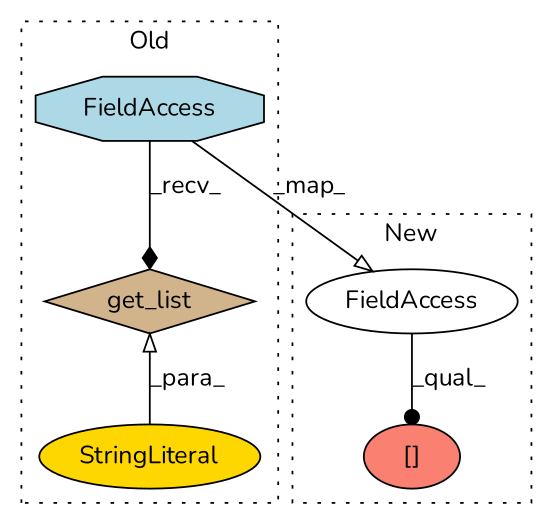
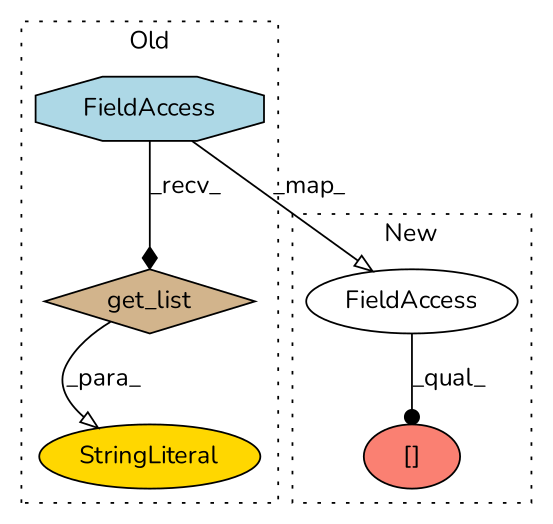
edge "StringLiteral" -> "get_list": reversed
